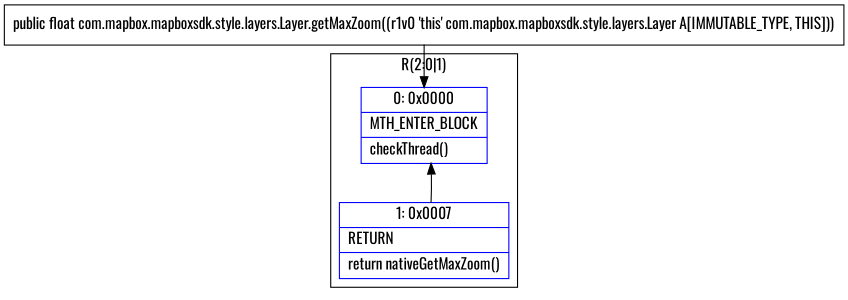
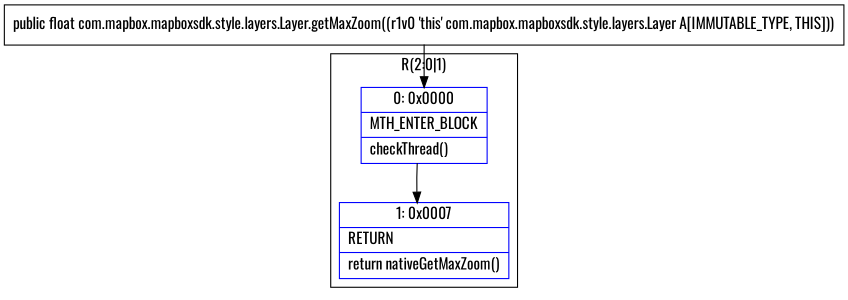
edge "1: 0x0007" -> "0: 0x0000": reversed
